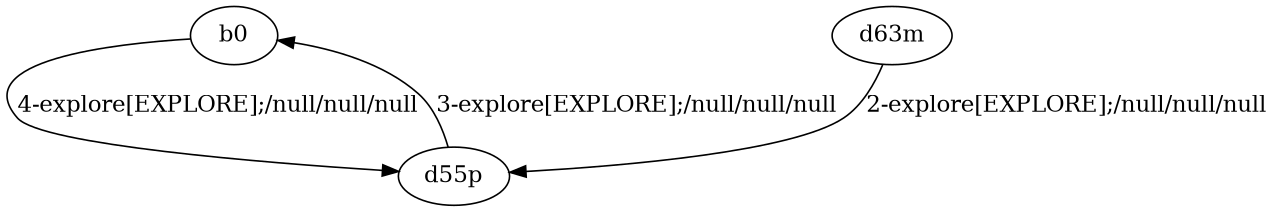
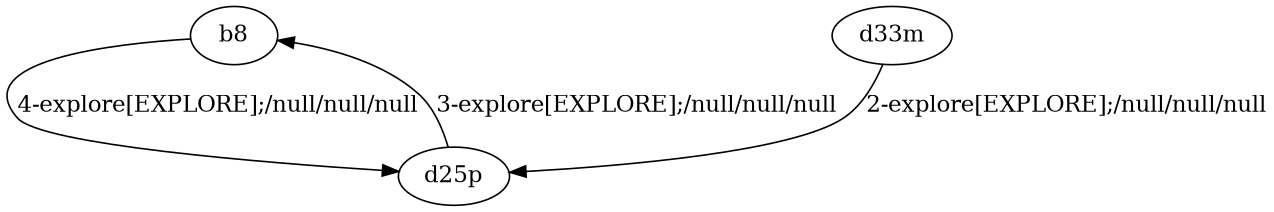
node "b0": label "b0" -> "b8"
node "d63m": label "d63m" -> "d33m"
node "d55p": label "d55p" -> "d25p"
